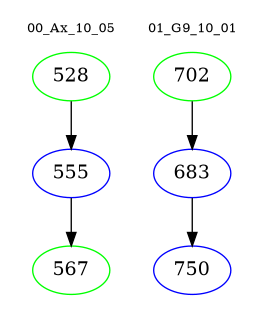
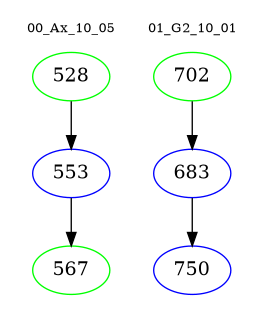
cluster "01_G9_10_01": label "01_G9_10_01" -> "01_G2_10_01"
node "555": label "555" -> "553"
